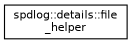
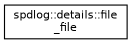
node "spdlog::details::file _helper": label "spdlog::details::file _helper" -> "spdlog::details::file _file"
